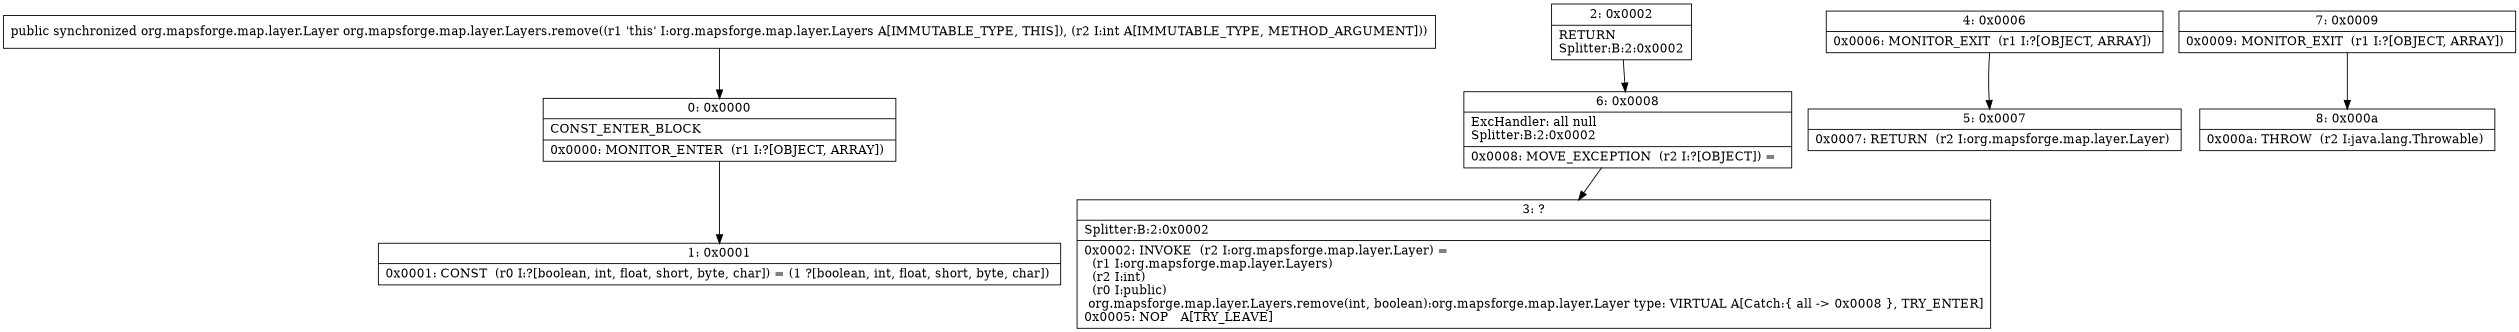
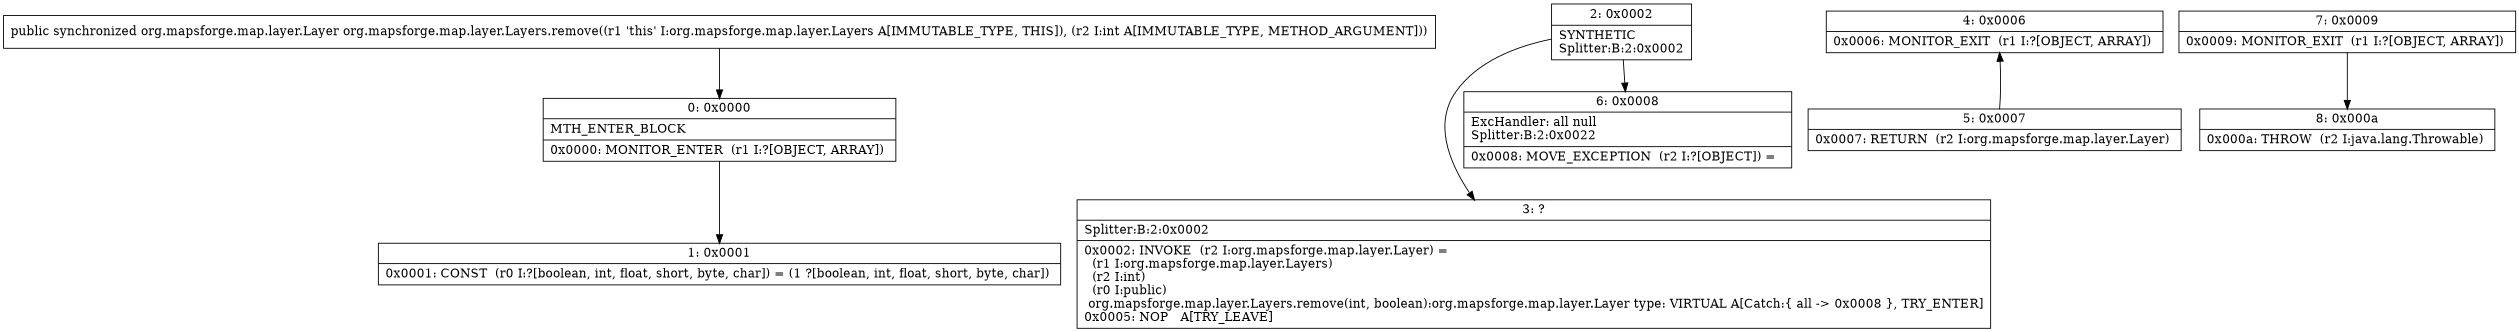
node "2: 0x0002": text "RETURN" -> "SYNTHETIC"
edge "4: 0x0006" -> "5: 0x0007": reversed
node "0: 0x0000": text "CONST_ENTER_BLOCK" -> "MTH_ENTER_BLOCK"
node "6: 0x0008": text "Splitter:B:2:0x0002" -> "Splitter:B:2:0x0022"
edge "6: 0x0008" -> "3: ?": now "2: 0x0002" -> "3: ?"
